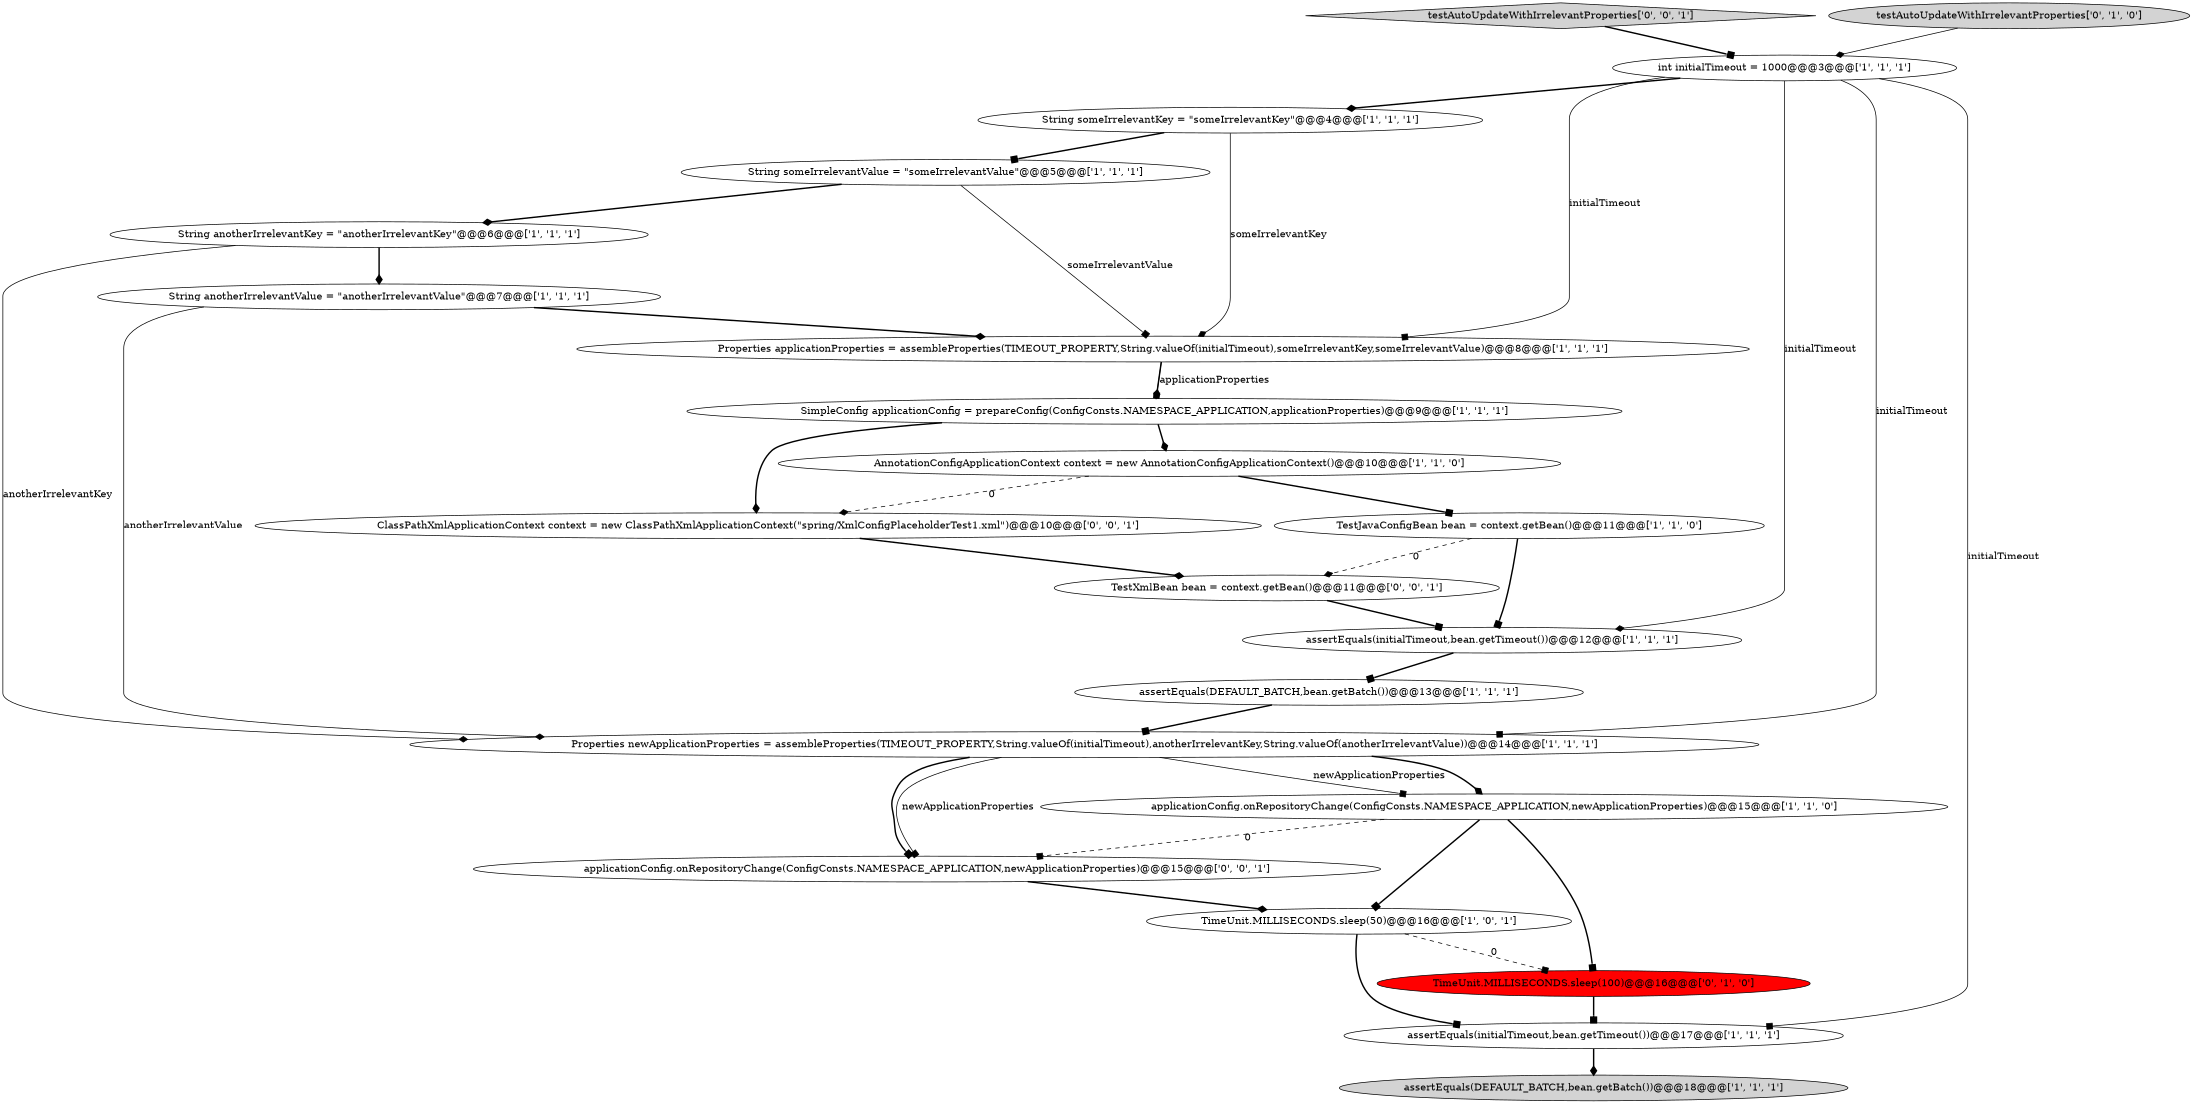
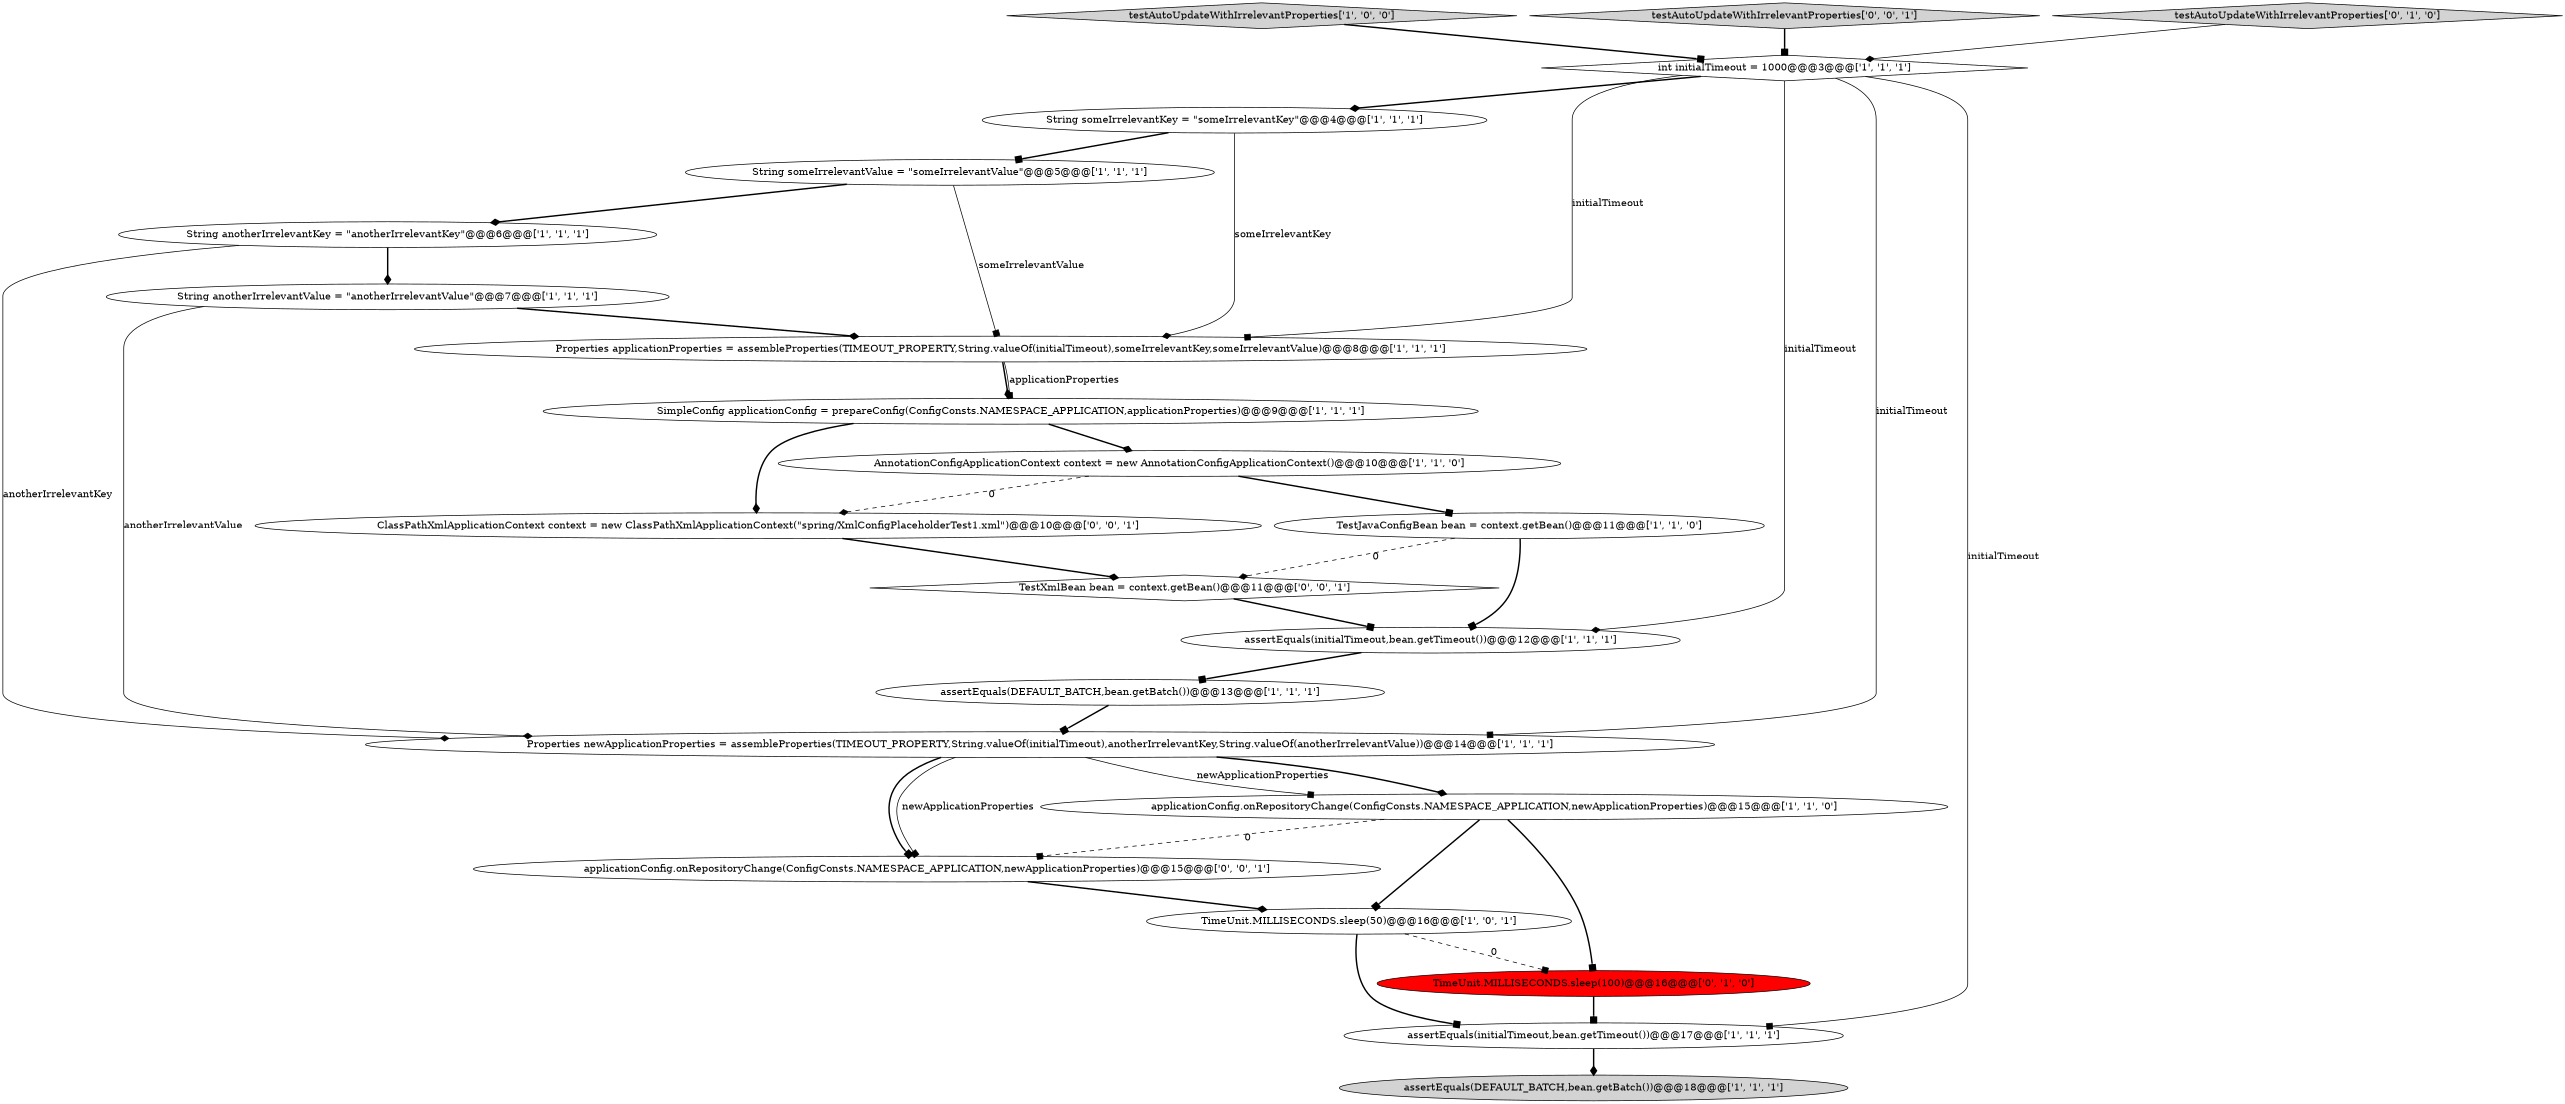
node "testAutoUpdateWithIrrelevantProperties['1', '0', '0']": added
node "testAutoUpdateWithIrrelevantProperties['0', '1', '0']": shape ellipse -> diamond
node "int initialTimeout = 1000@@@3@@@['1', '1', '1']": shape ellipse -> diamond
node "TestXmlBean bean = context.getBean()@@@11@@@['0', '0', '1']": shape ellipse -> diamond
